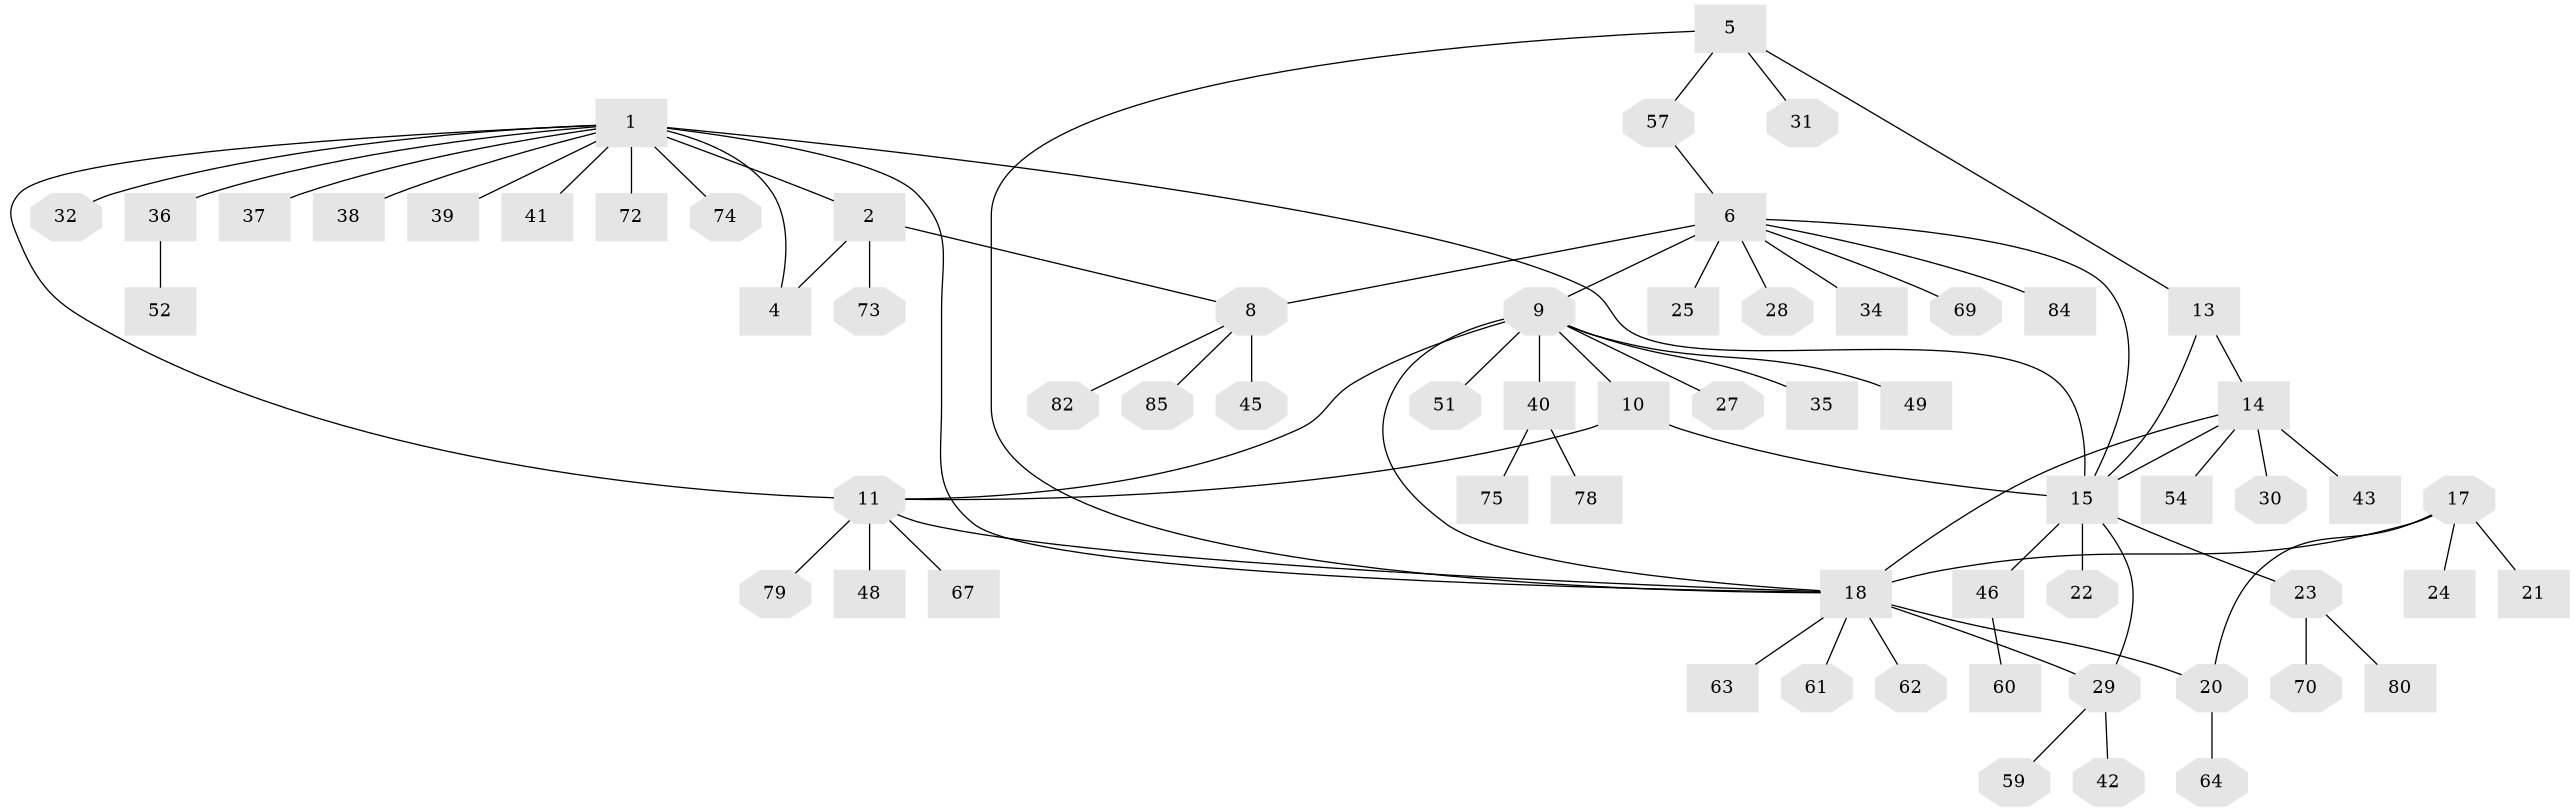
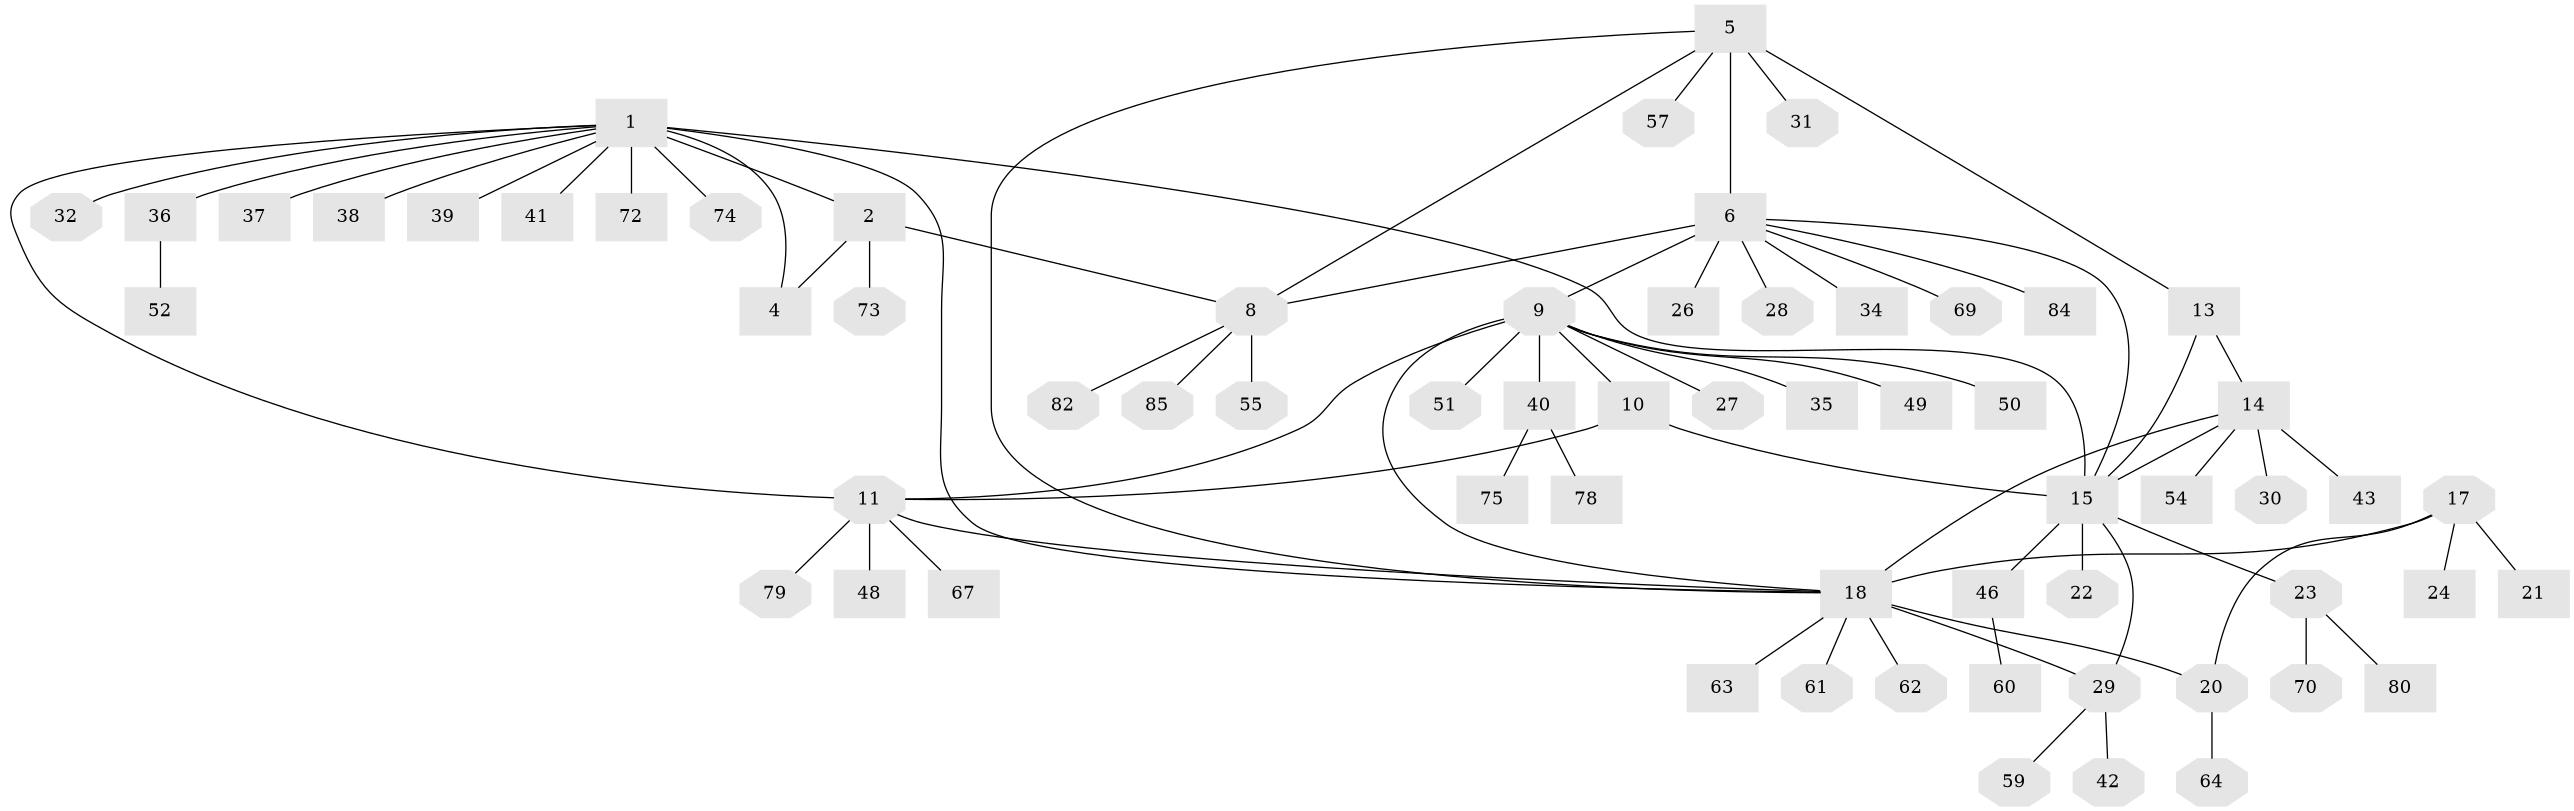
edge "57" -- "6": now "5" -- "6"
edge "5" -- "8": added
node "25": label "25" -> "26"
node "45": label "45" -> "55"
node "50": added
